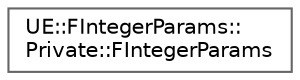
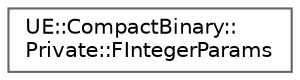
node "UE::FIntegerParams:: Private::FIntegerParams": label "UE::FIntegerParams:: Private::FIntegerParams" -> "UE::CompactBinary:: Private::FIntegerParams"
